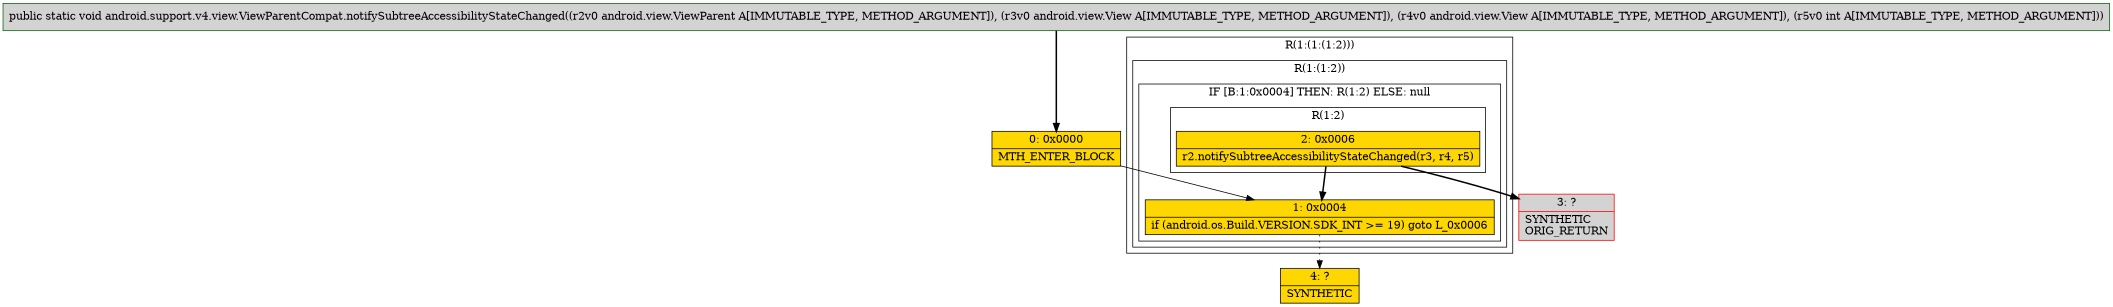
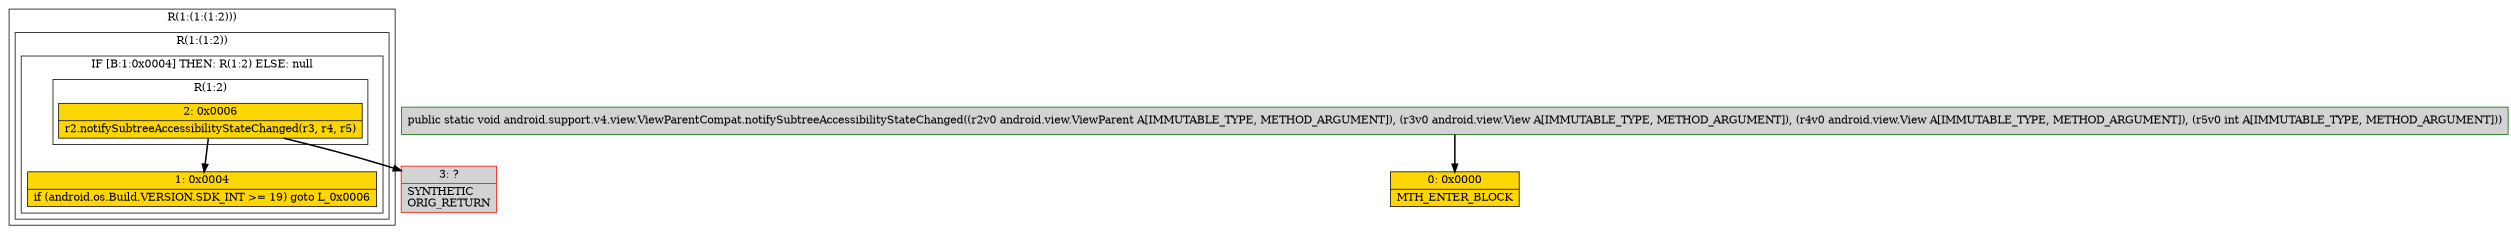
edge "0: 0x0000" -> "1: 0x0004": removed
node "4: ?": removed
